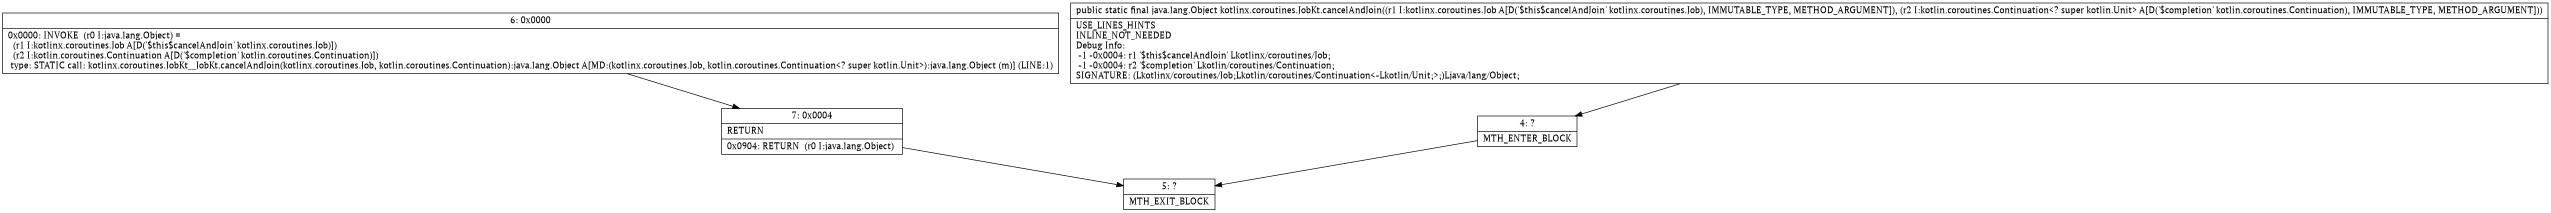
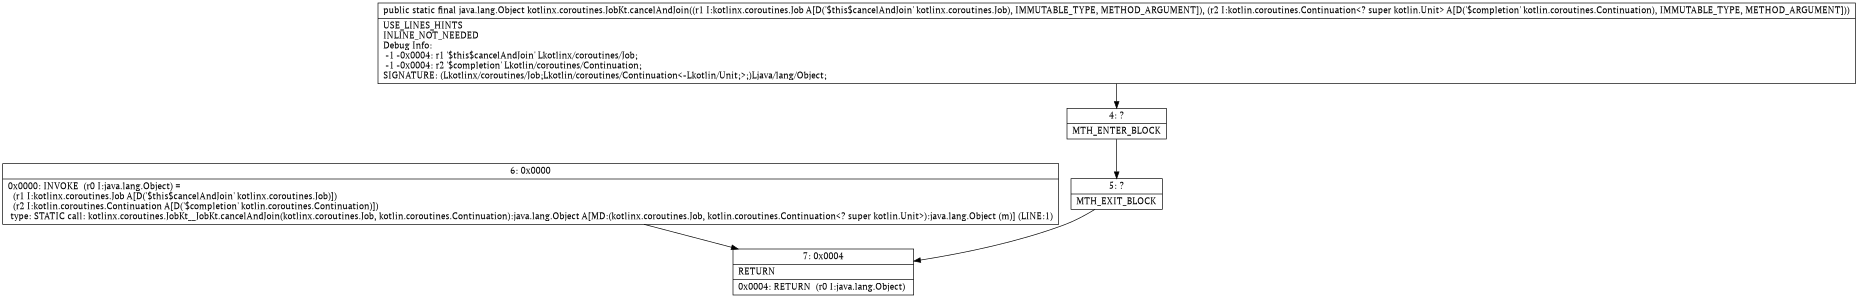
node "7: 0x0004": text "0x0904: RETURN  (r0 I:java.lang.Object)" -> "0x0004: RETURN  (r0 I:java.lang.Object)"
edge "7: 0x0004" -> "5: ?": reversed
